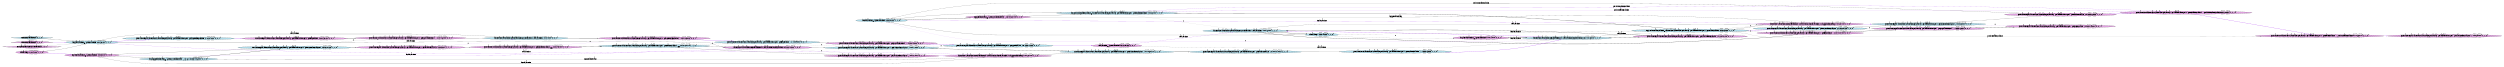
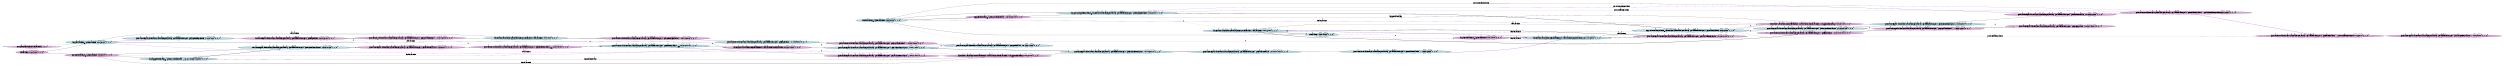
node "testOnDecodeableRecord['0', '1', '0']": removed
node "testOnDecodeableRecord['1', '0', '0']": removed
node "readStartTime = System.nanoTime()@@@12@@@['0', '0', '1']": removed
